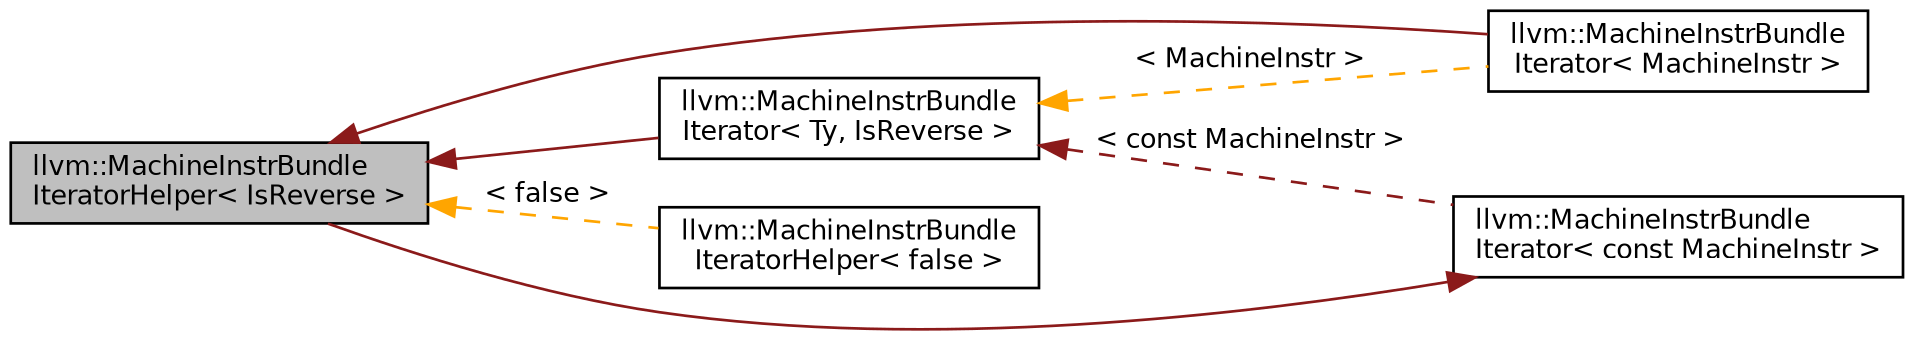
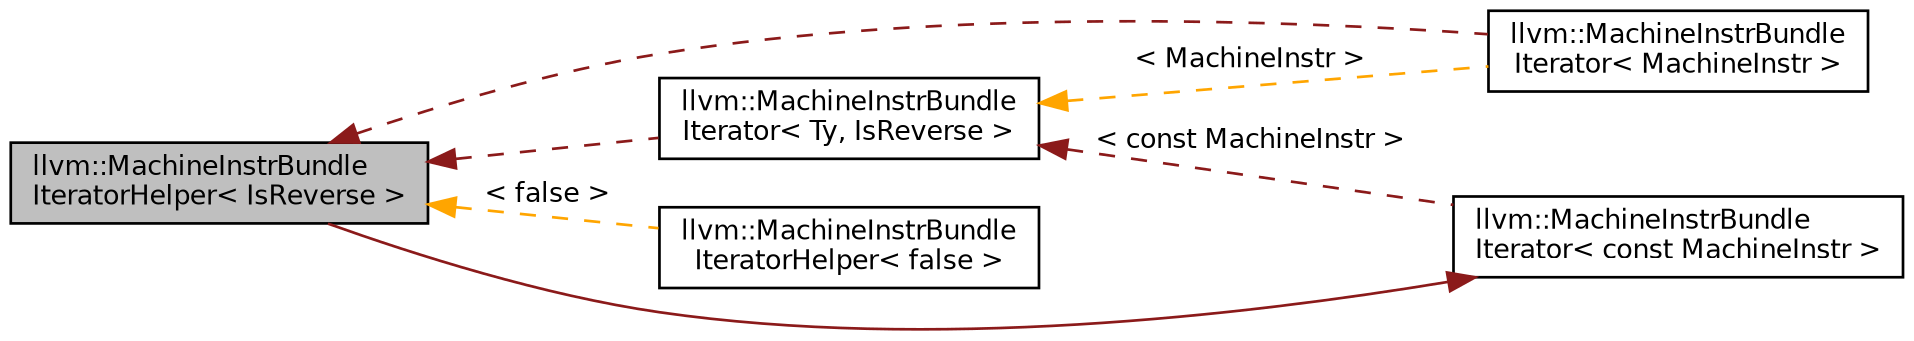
edge "llvm::MachineInstrBundle Iterator< MachineInstr >" -> "llvm::MachineInstrBundle IteratorHelper< IsReverse >": style solid -> dashed
edge "llvm::MachineInstrBundle Iterator< Ty, IsReverse >" -> "llvm::MachineInstrBundle IteratorHelper< IsReverse >": style solid -> dashed
